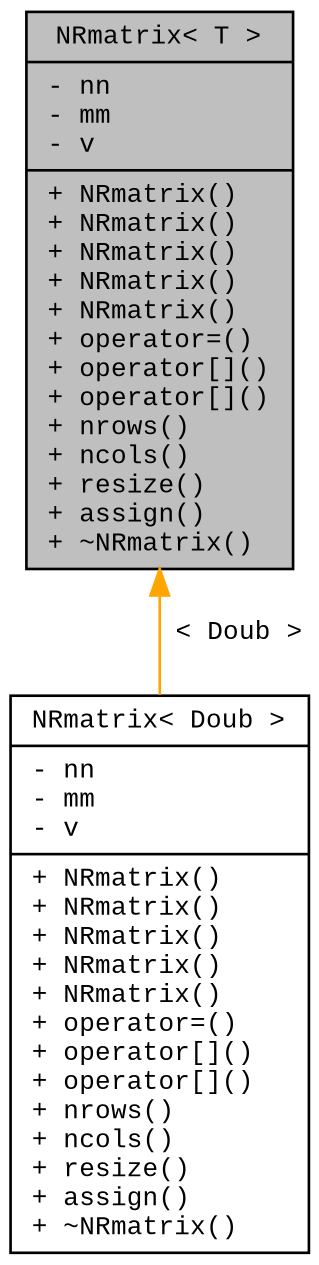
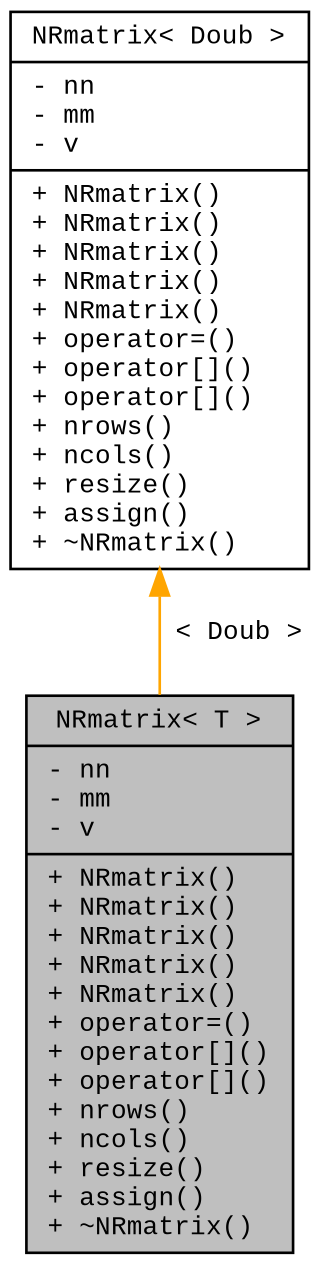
edge "NRmatrix< Doub >" -> "NRmatrix< T >": reversed
